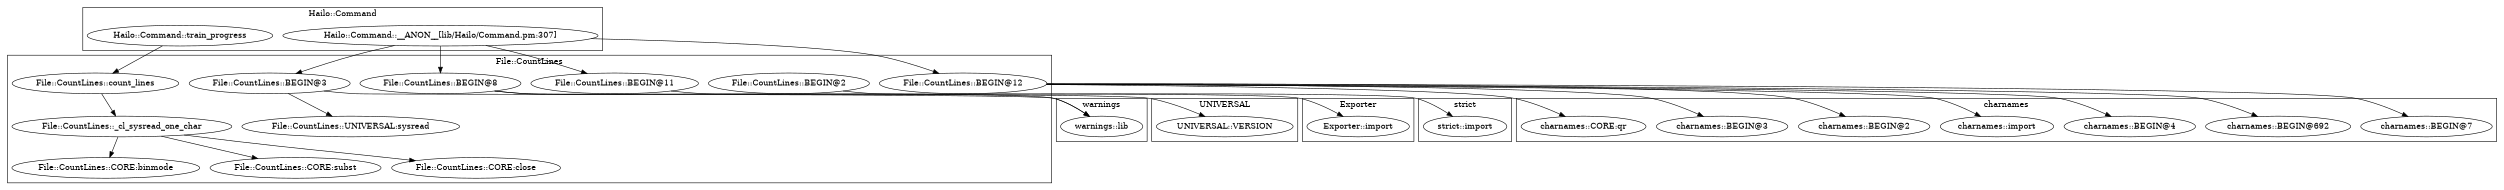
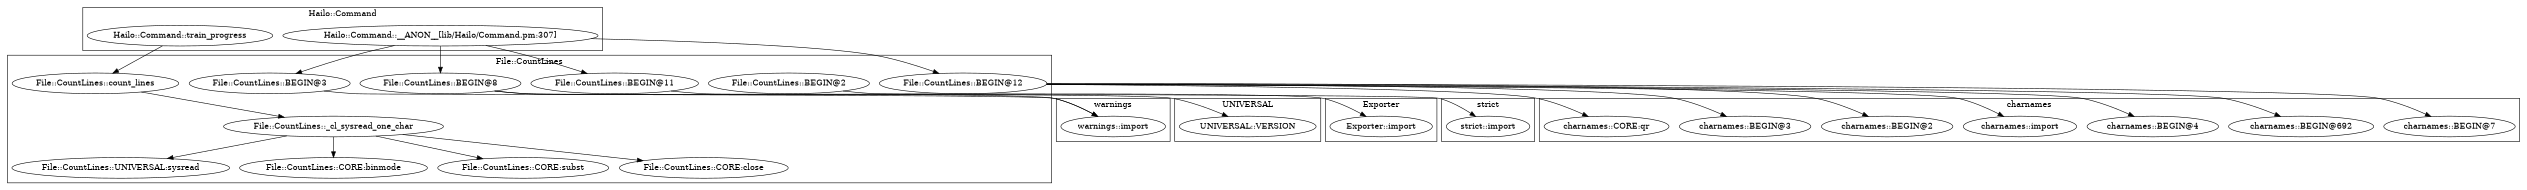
edge "File::CountLines::BEGIN@3" -> "File::CountLines::UNIVERSAL:sysread": now "File::CountLines::_cl_sysread_one_char" -> "File::CountLines::UNIVERSAL:sysread"
node "warnings::lib": label "warnings::lib" -> "warnings::import"
